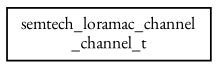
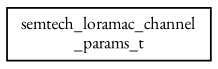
node "semtech_loramac_channel _channel_t": label "semtech_loramac_channel _channel_t" -> "semtech_loramac_channel _params_t"
